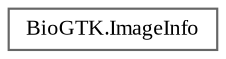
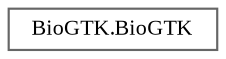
node "BioGTK.ImageInfo": label "BioGTK.ImageInfo" -> "BioGTK.BioGTK"
